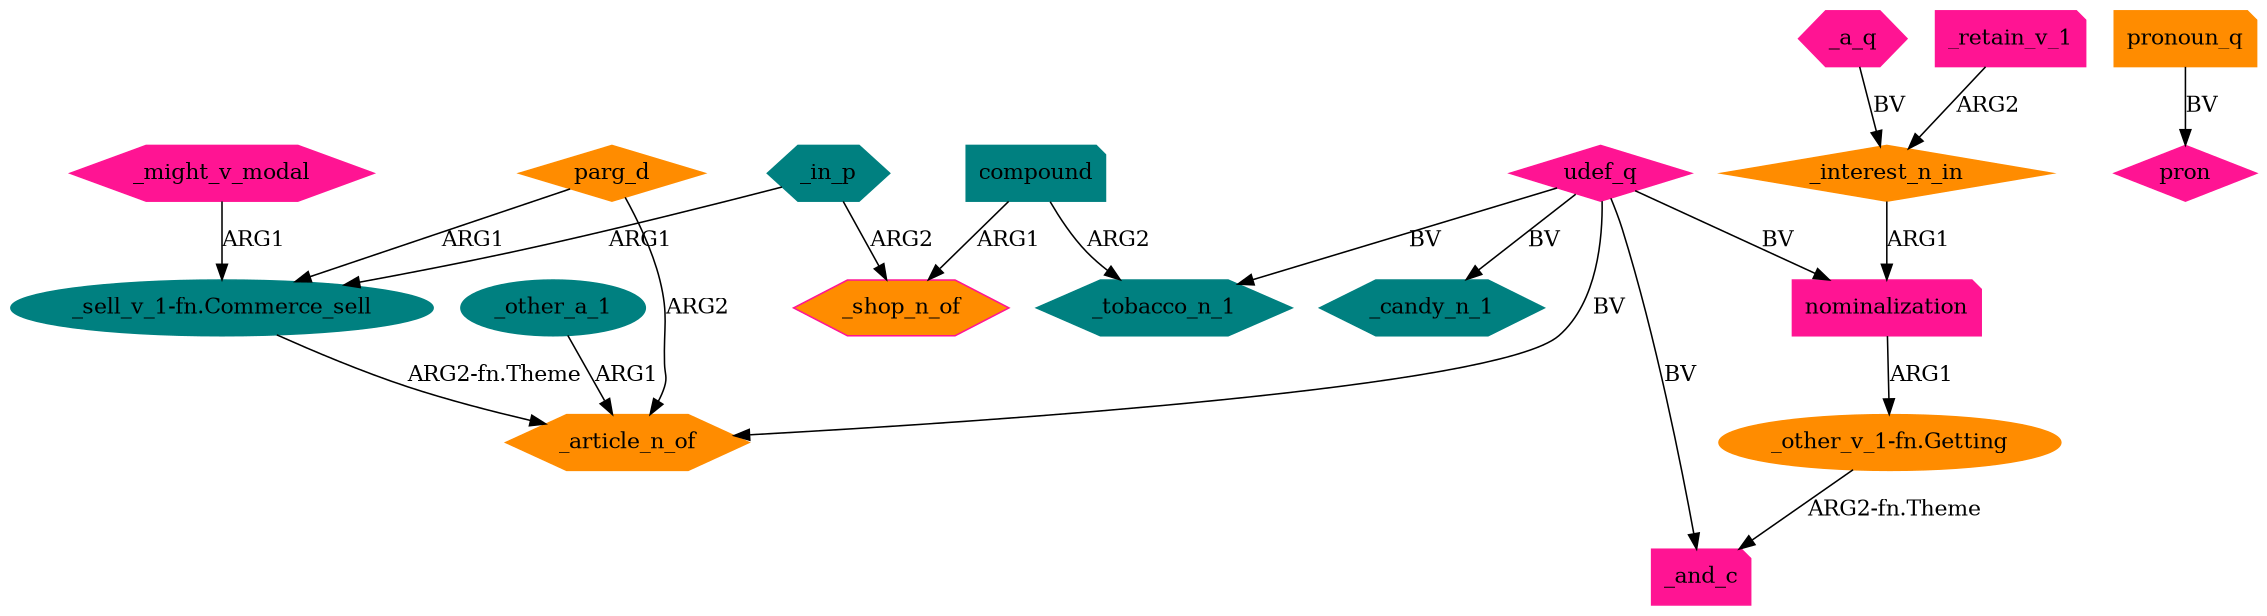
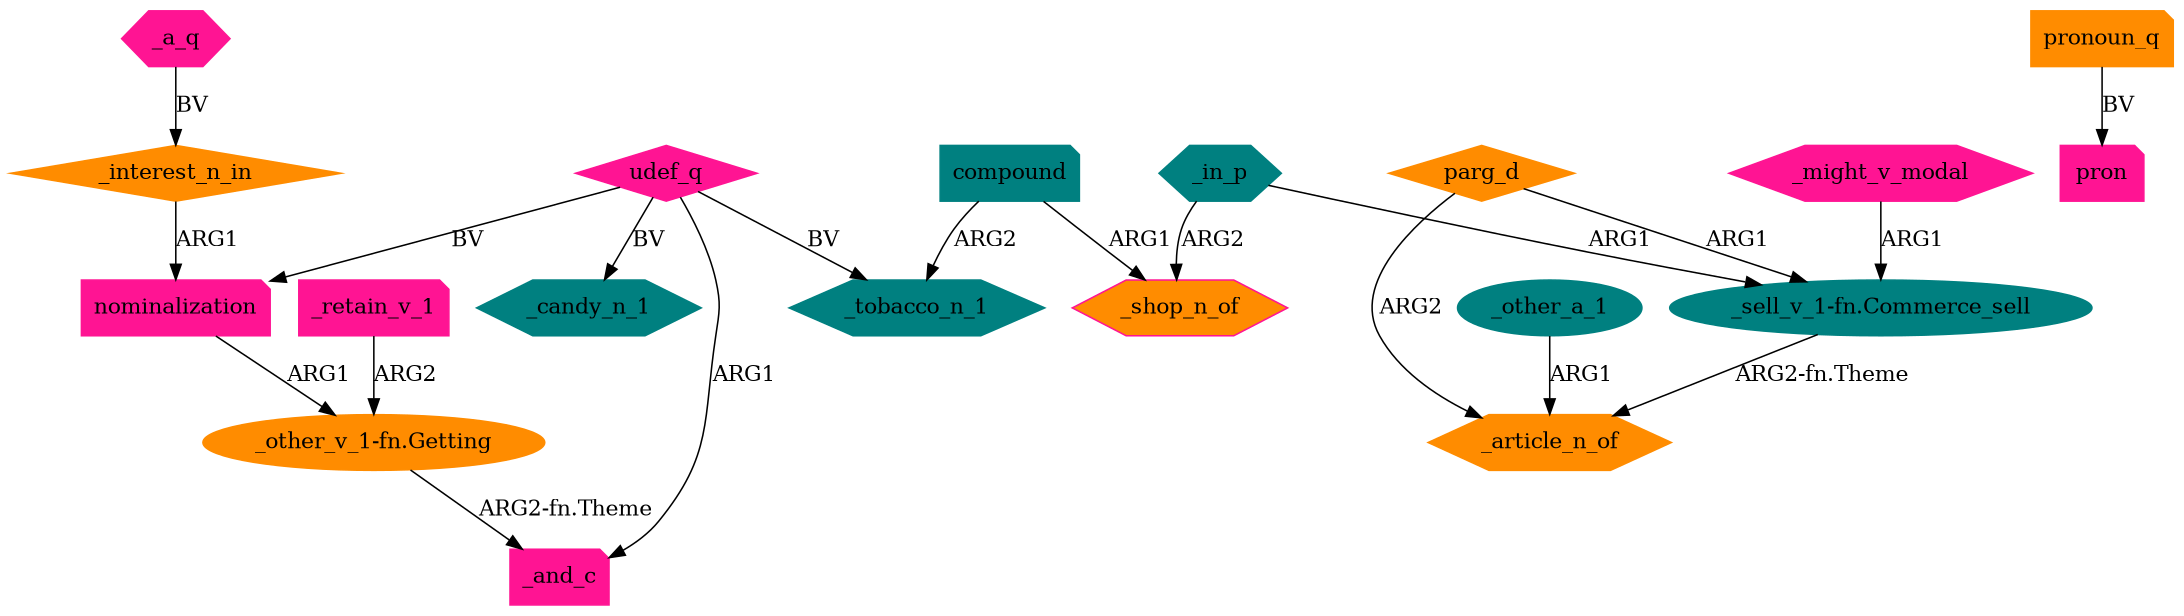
edge "_retain_v_1" -> "_interest_n_in": now "_retain_v_1" -> "_other_v_1-fn.Getting"
node "pron": shape diamond -> note
edge "udef_q" -> "_and_c": label "BV" -> "ARG1"
edge "udef_q" -> "_article_n_of": removed, label "BV"
